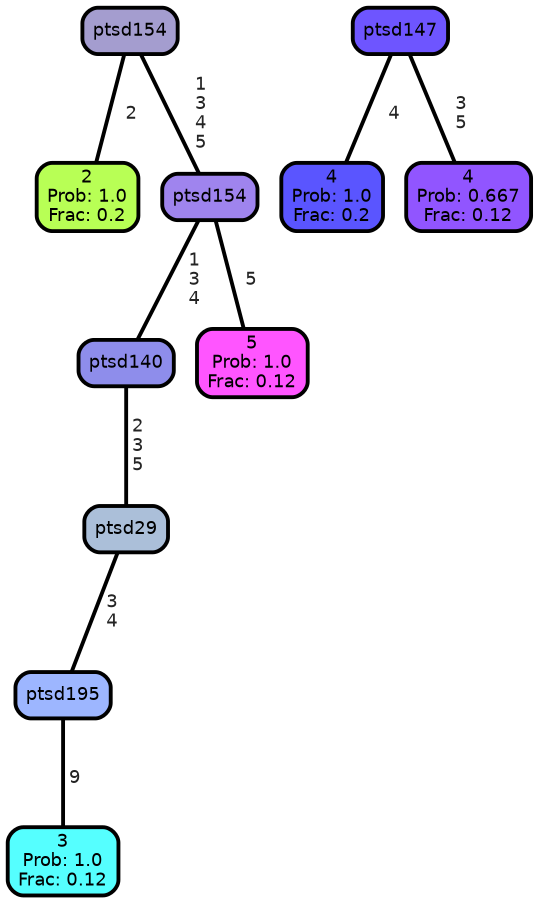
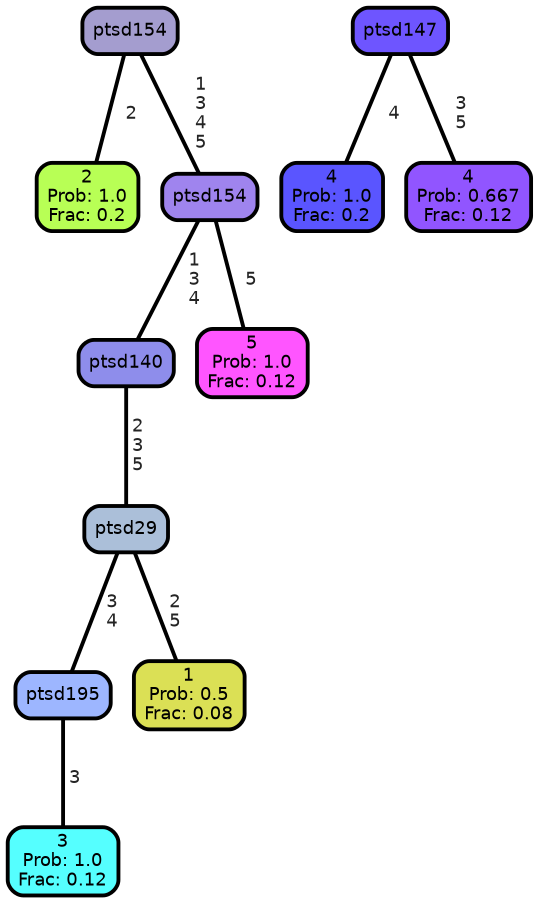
node "1 Prob: 0.5 Frac: 0.08": added
edge "ptsd195" -- "3 Prob: 1.0 Frac: 0.12": label " 9" -> " 3"
